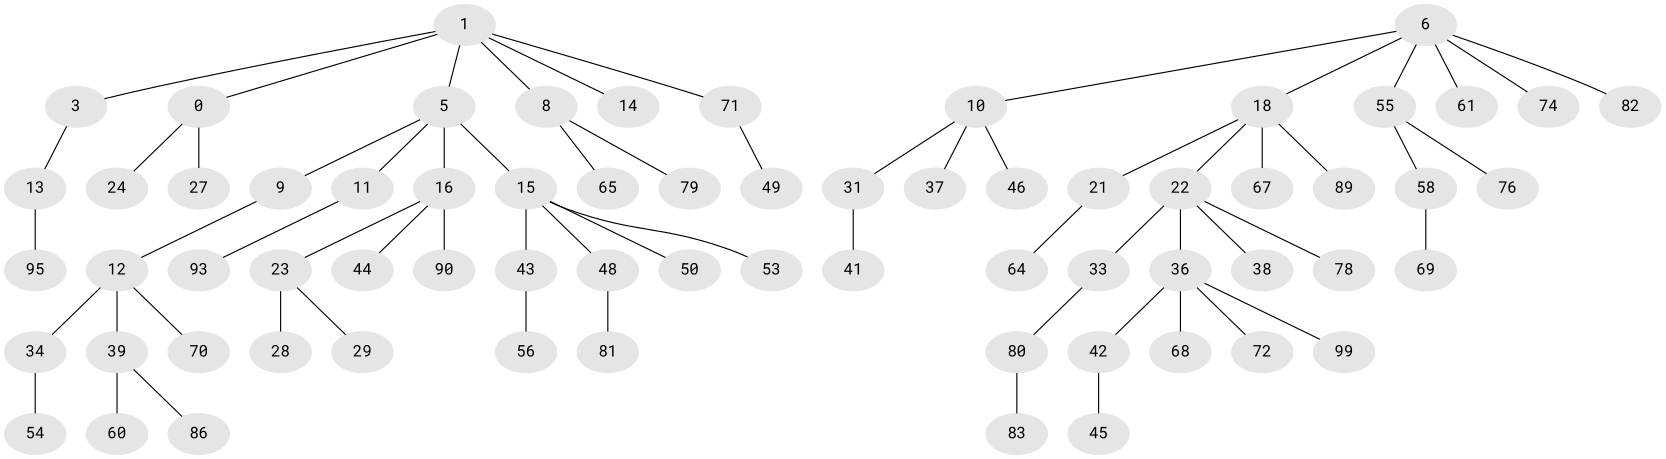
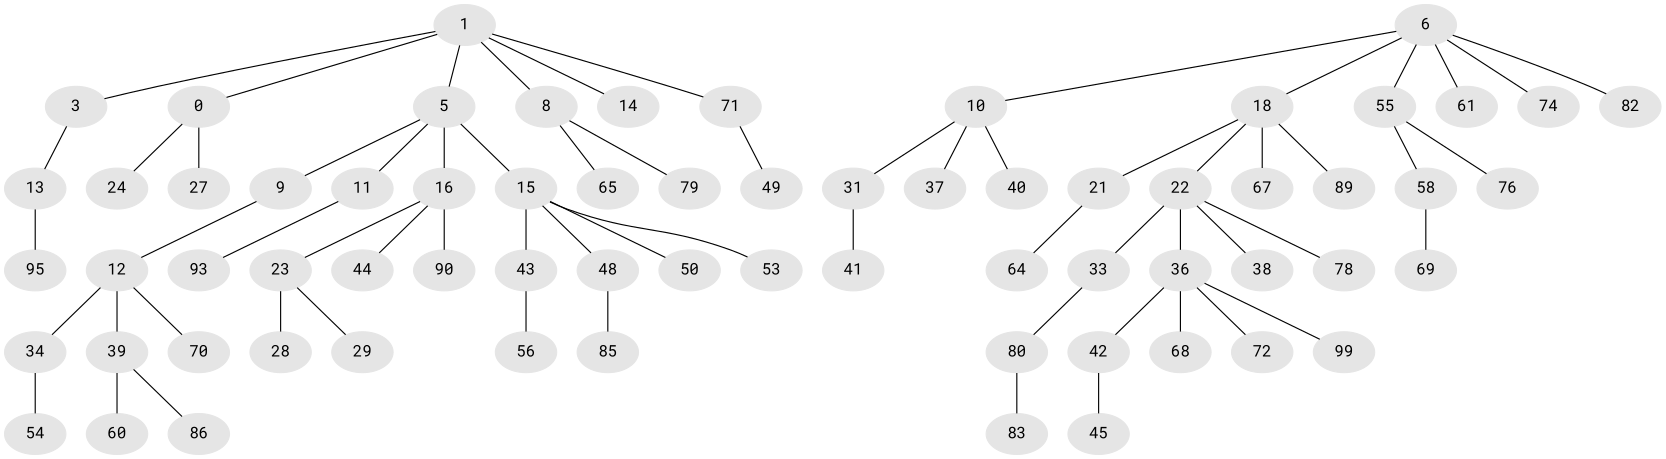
node "46": label "46" -> "40"
node "81": label "81" -> "85"
